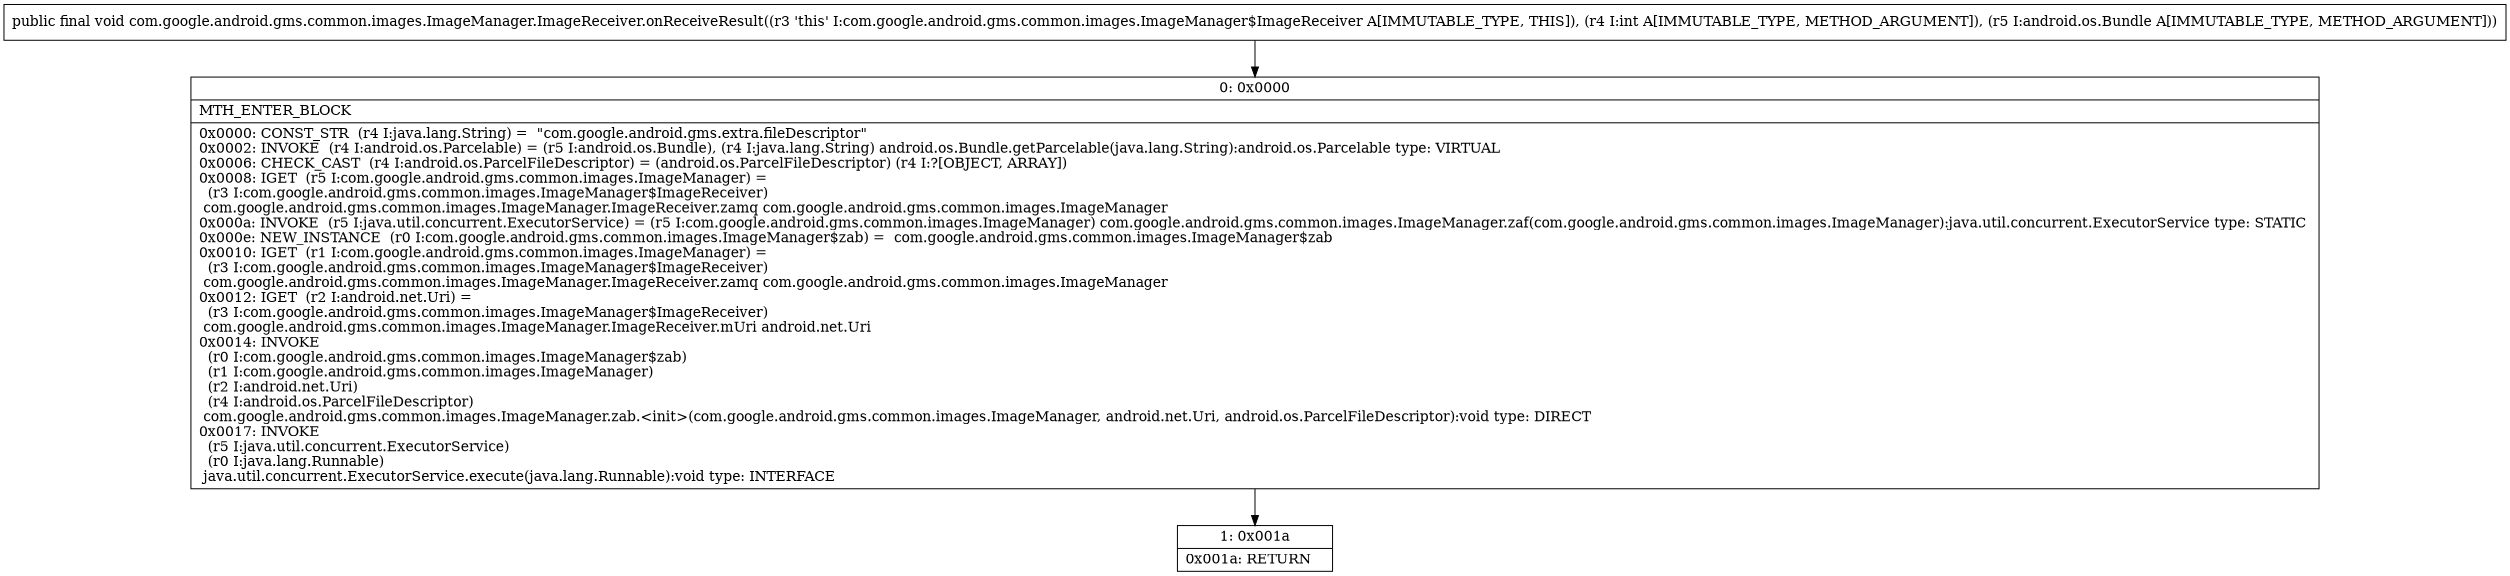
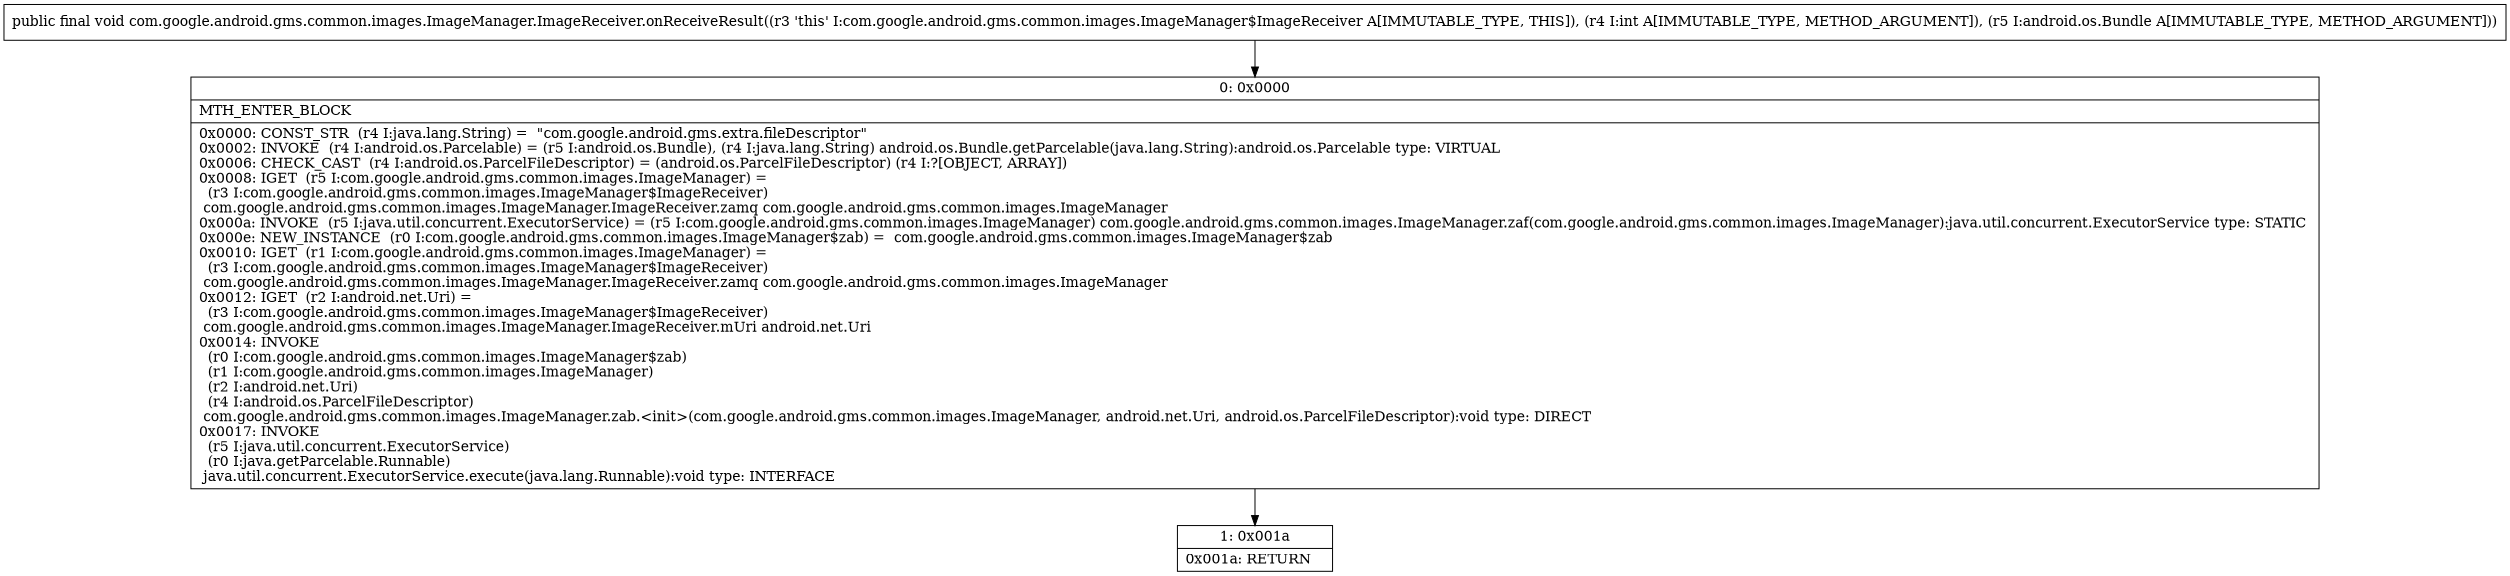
node "0: 0x0000": text "(r0 I:java.lang.Runnable)" -> "(r0 I:java.getParcelable.Runnable)"
